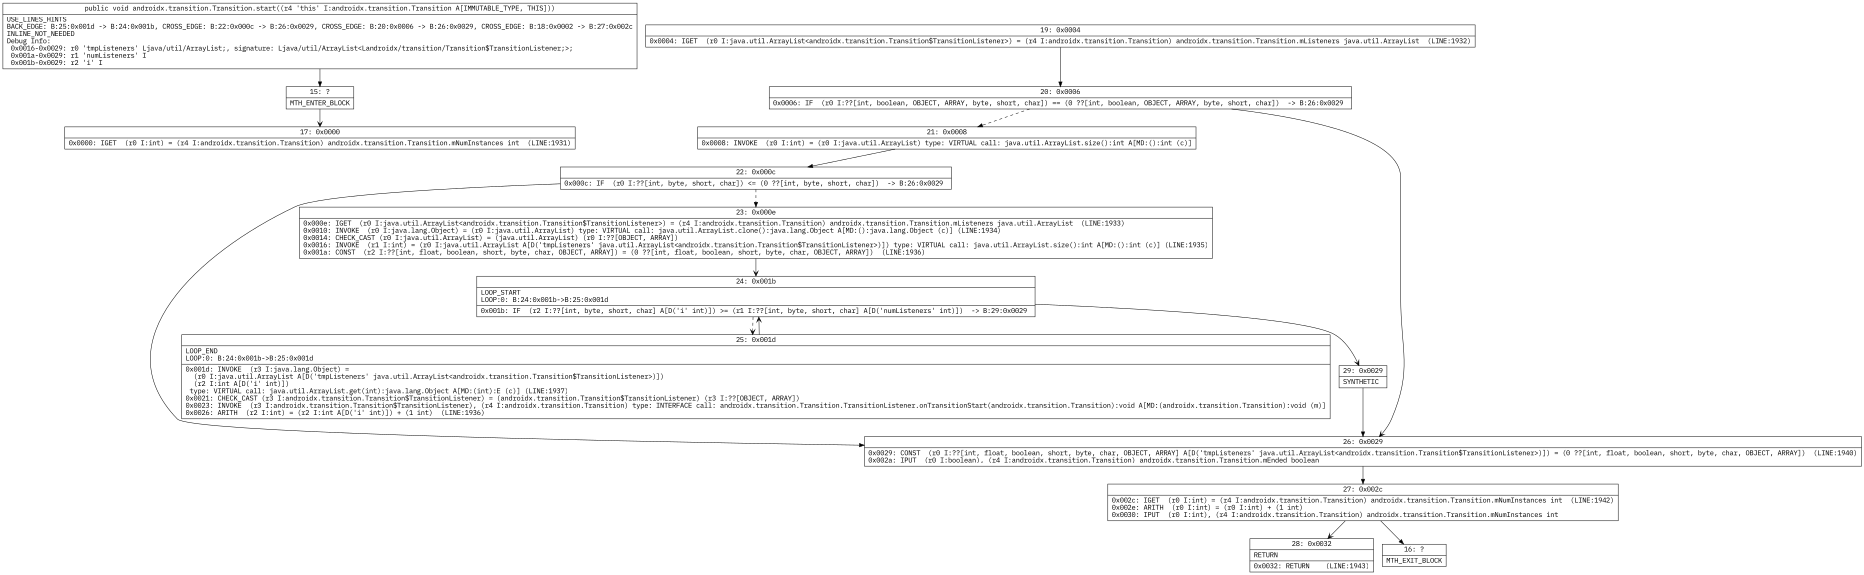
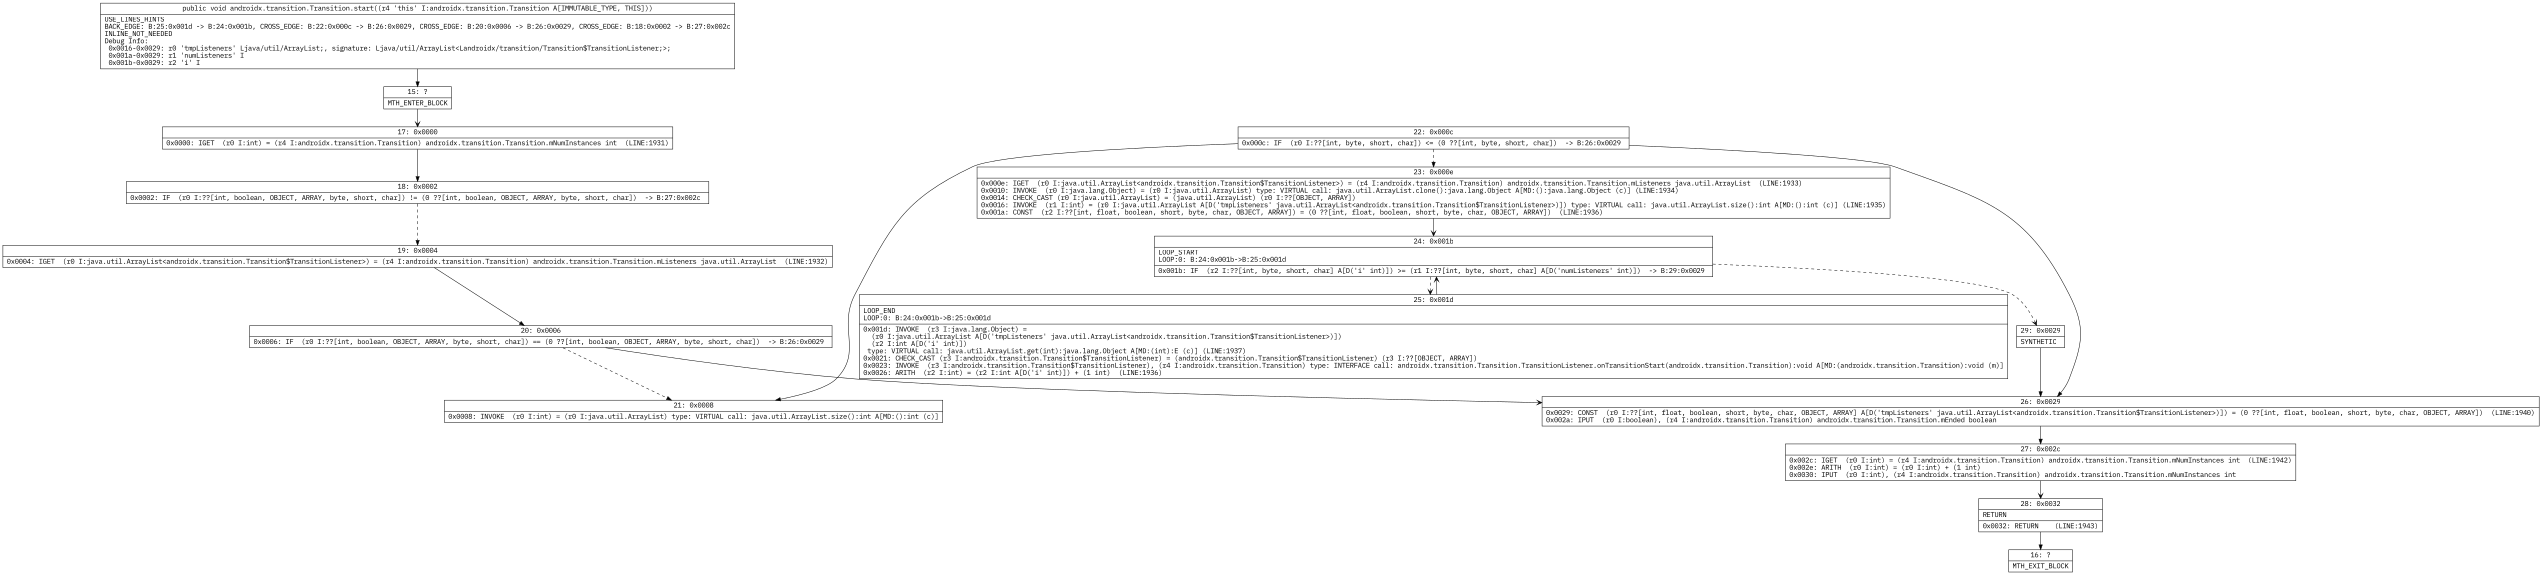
edge "21: 0x0008" -> "22: 0x000c": reversed
node "18: 0x0002": added
edge "24: 0x001b" -> "29: 0x0029": style solid -> dashed
edge "27: 0x002c" -> "16: ?": now "28: 0x0032" -> "16: ?"
